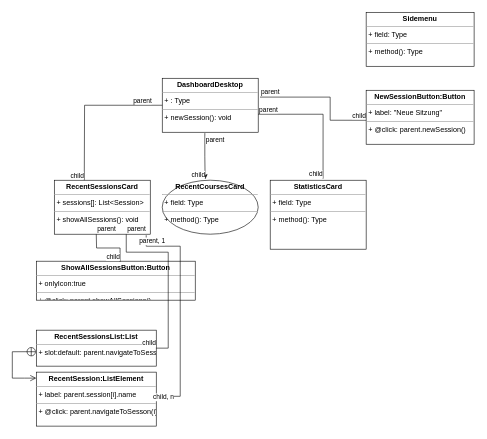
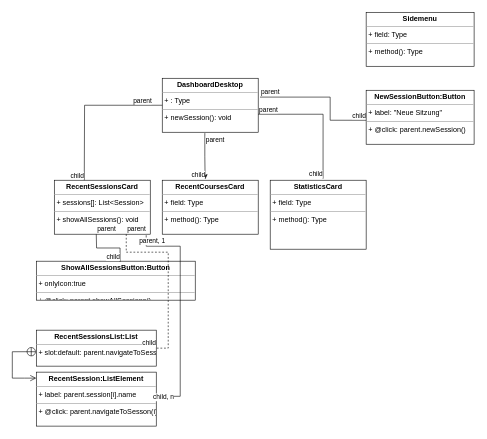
node "RecentCoursesCard + field: Type + method(): Type": shape ellipse -> rectangle
edge "RecentSessionsCard + sessions[]: List<Session> + showAllSessions(): void" -- "RecentSessionsList:List + slot:default: parent.navigateToSesson": style solid -> dashed
